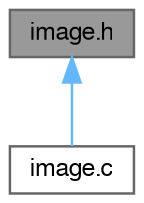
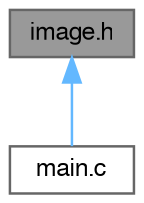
node "image.c": label "image.c" -> "main.c"
